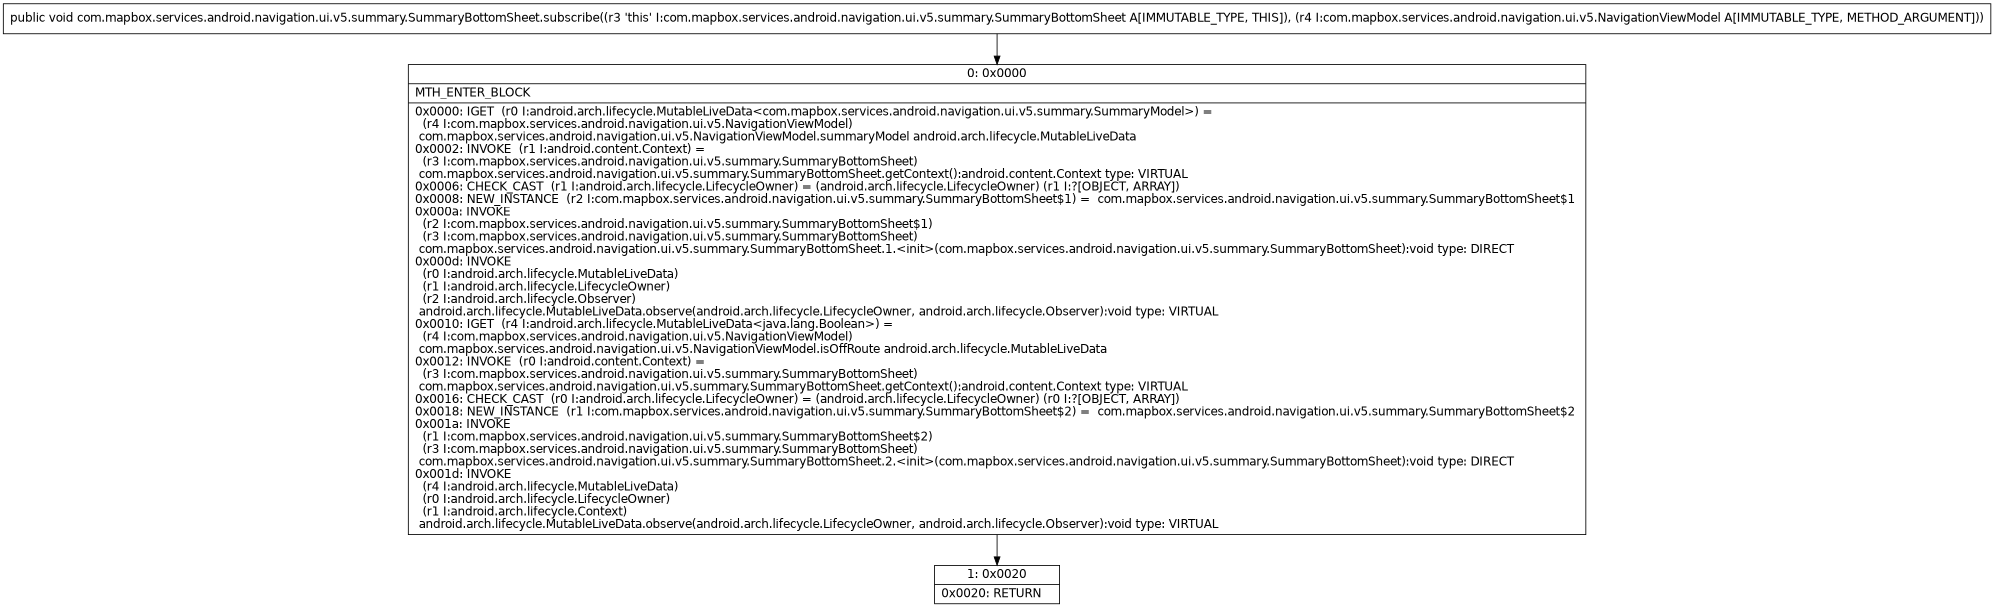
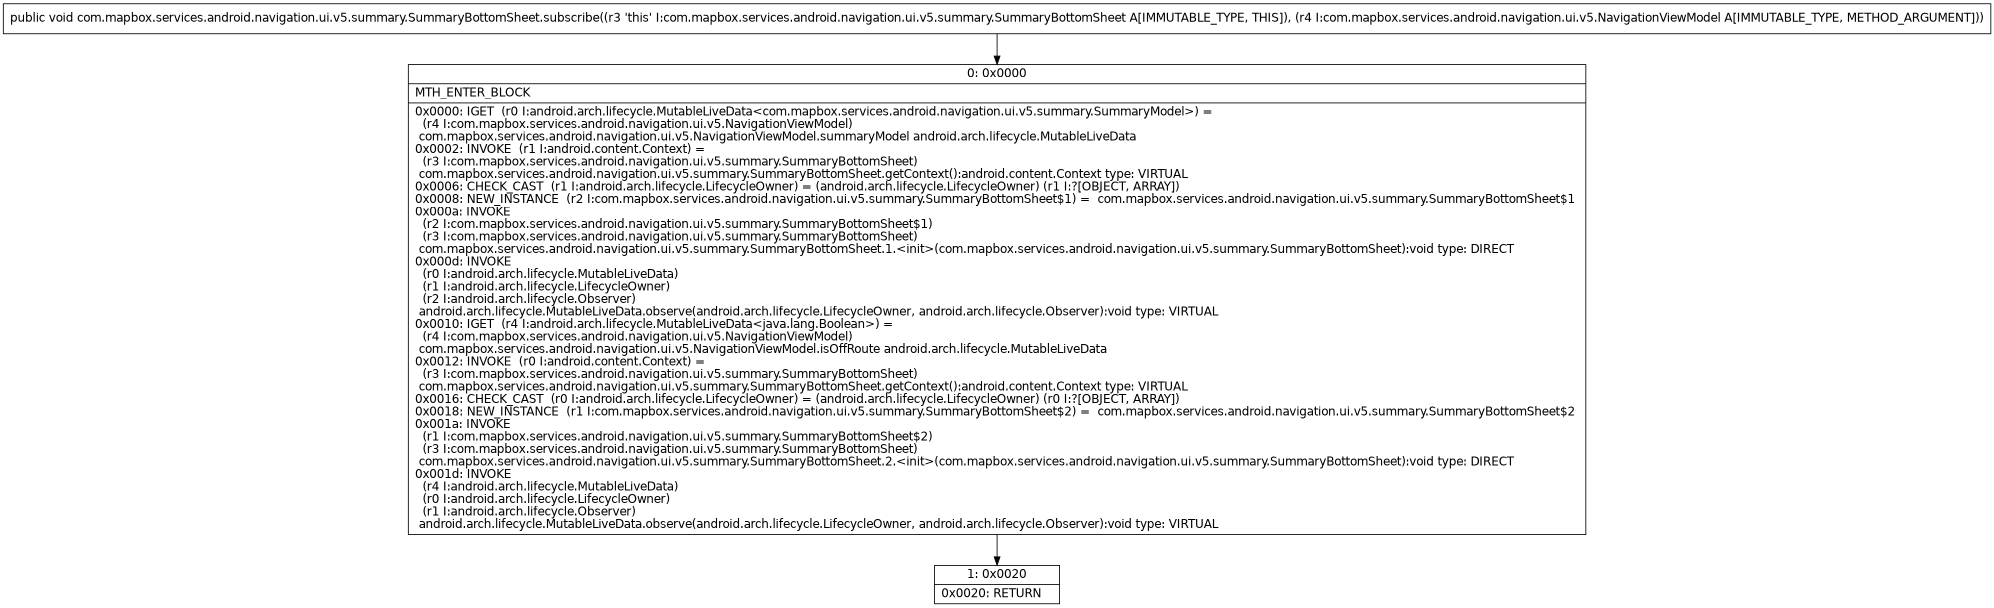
node "0: 0x0000": text "(r1 I:android.arch.lifecycle.Context)" -> "(r1 I:android.arch.lifecycle.Observer)"
